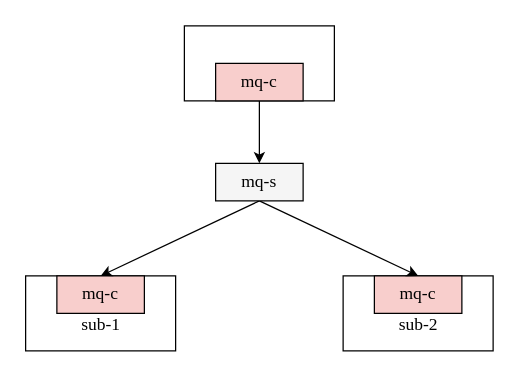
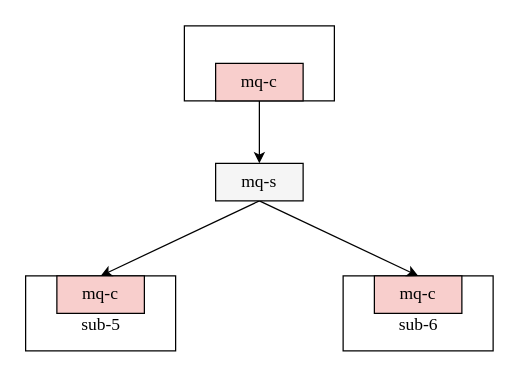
node "sub-1": label "sub-1" -> "sub-5"
node "sub-2": label "sub-2" -> "sub-6"
